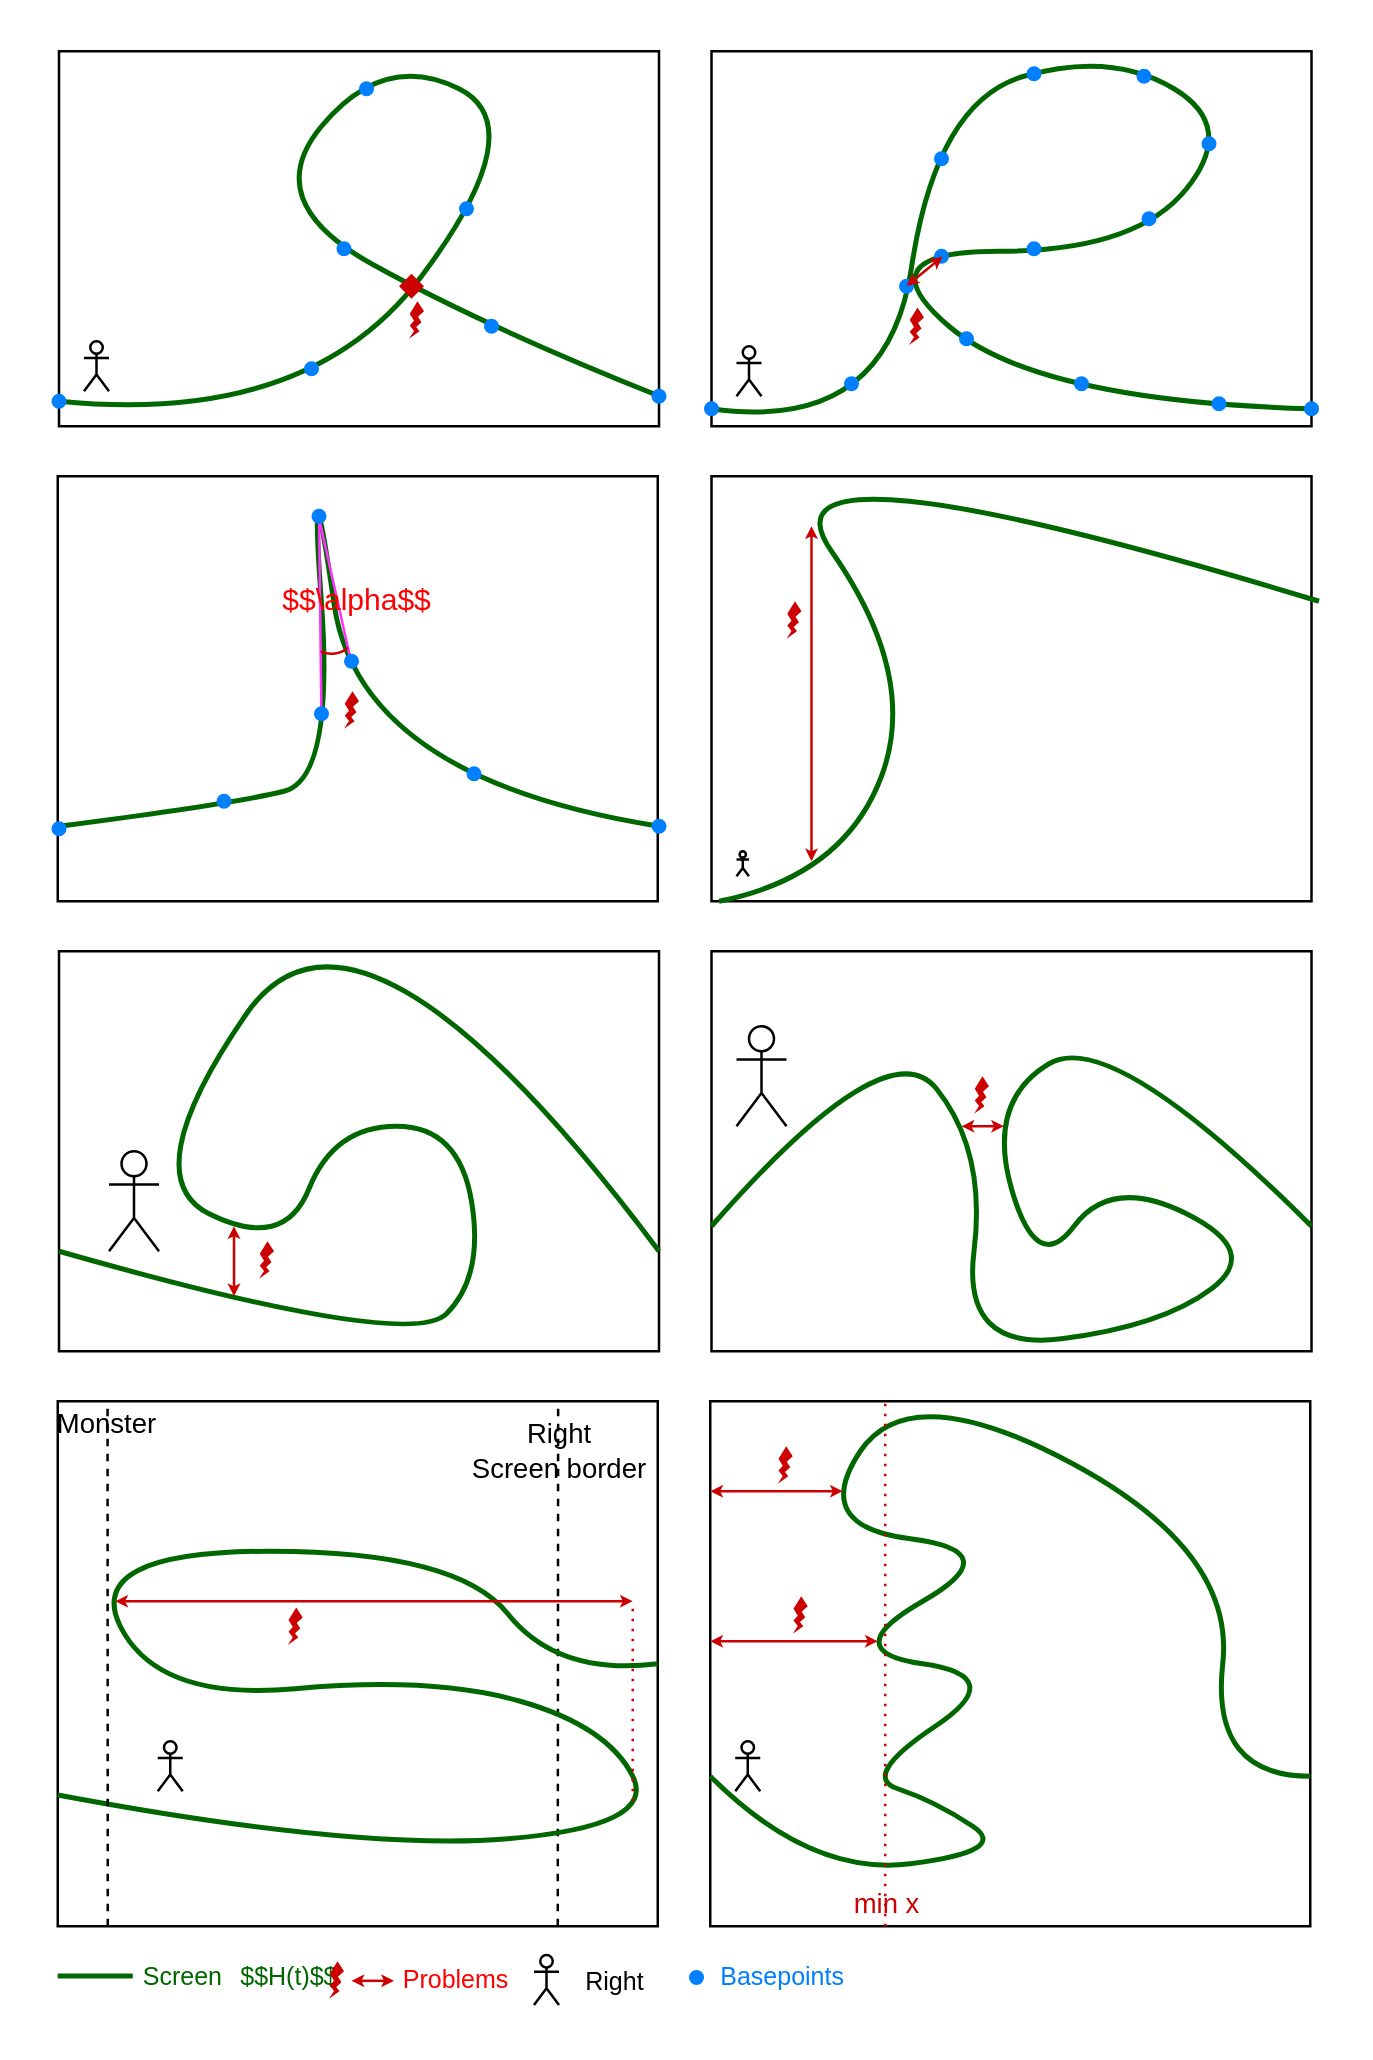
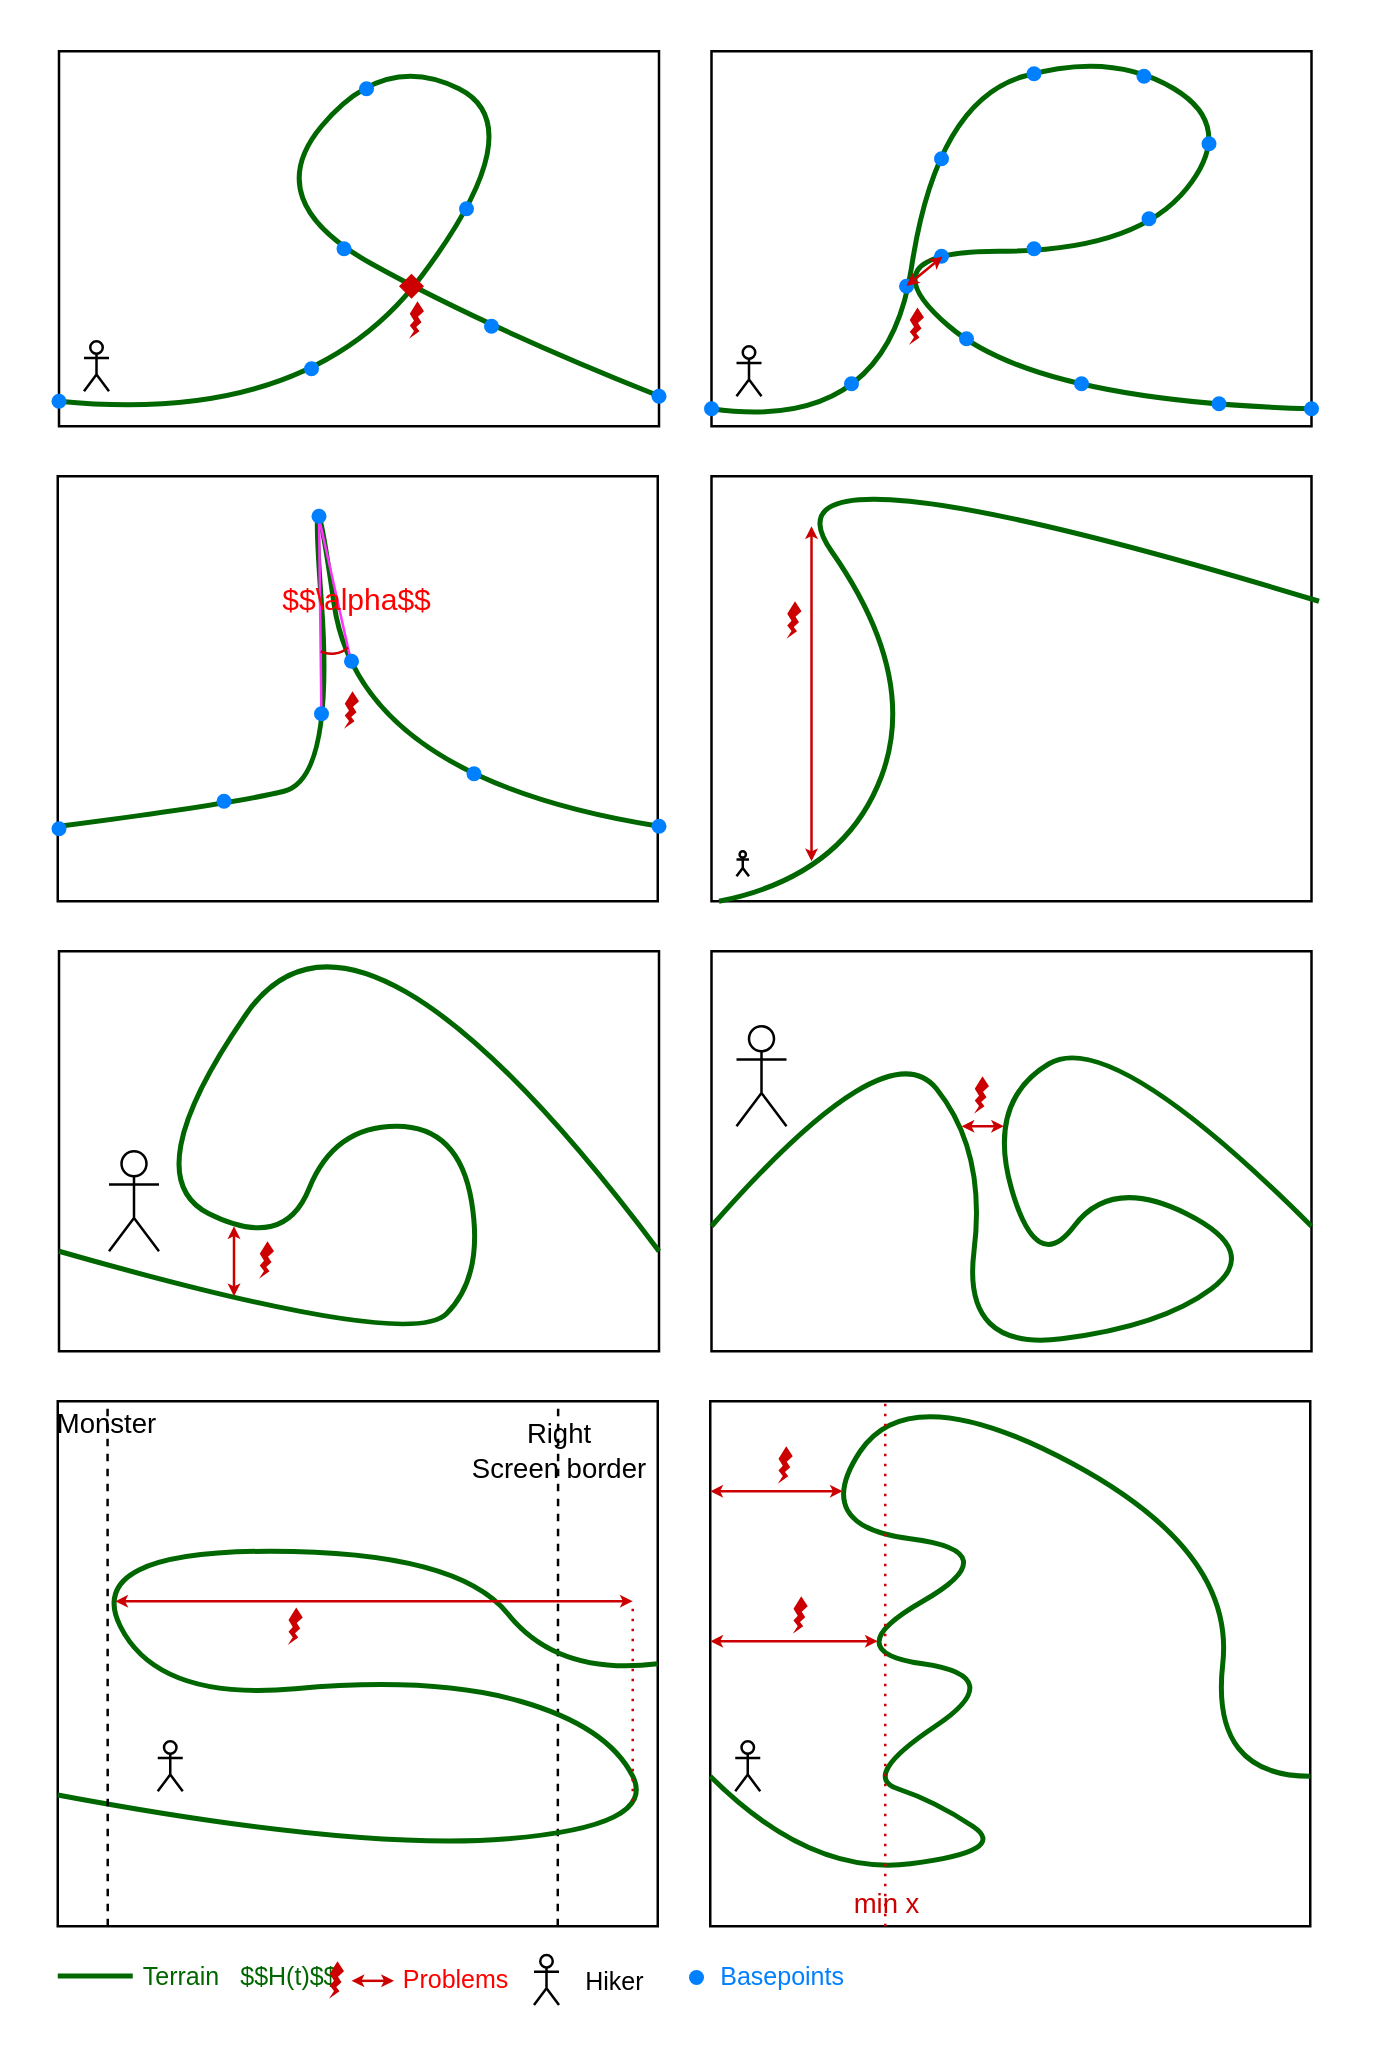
node "Screen": label "Screen" -> "Terrain"
node "Right": label "Right" -> "Hiker"
